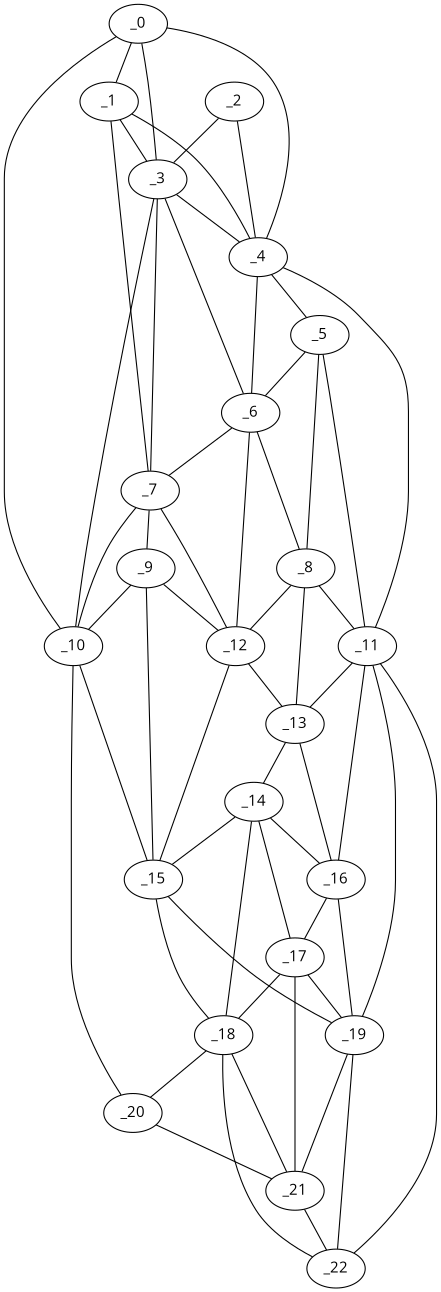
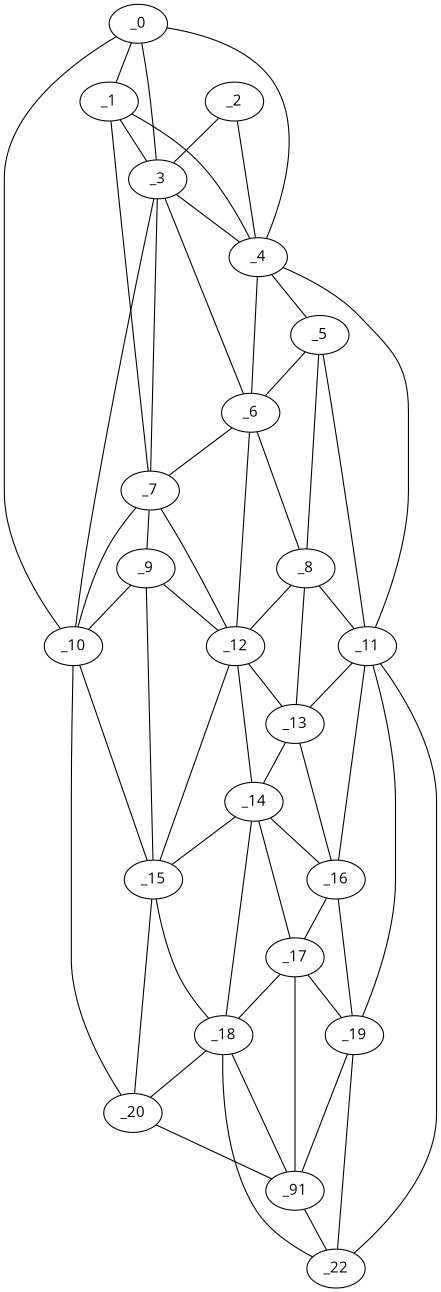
edge "_12" -- "_14": added
edge "_15" -- "_19": now "_15" -- "_20"
node "_21": label "_21" -> "_91"
